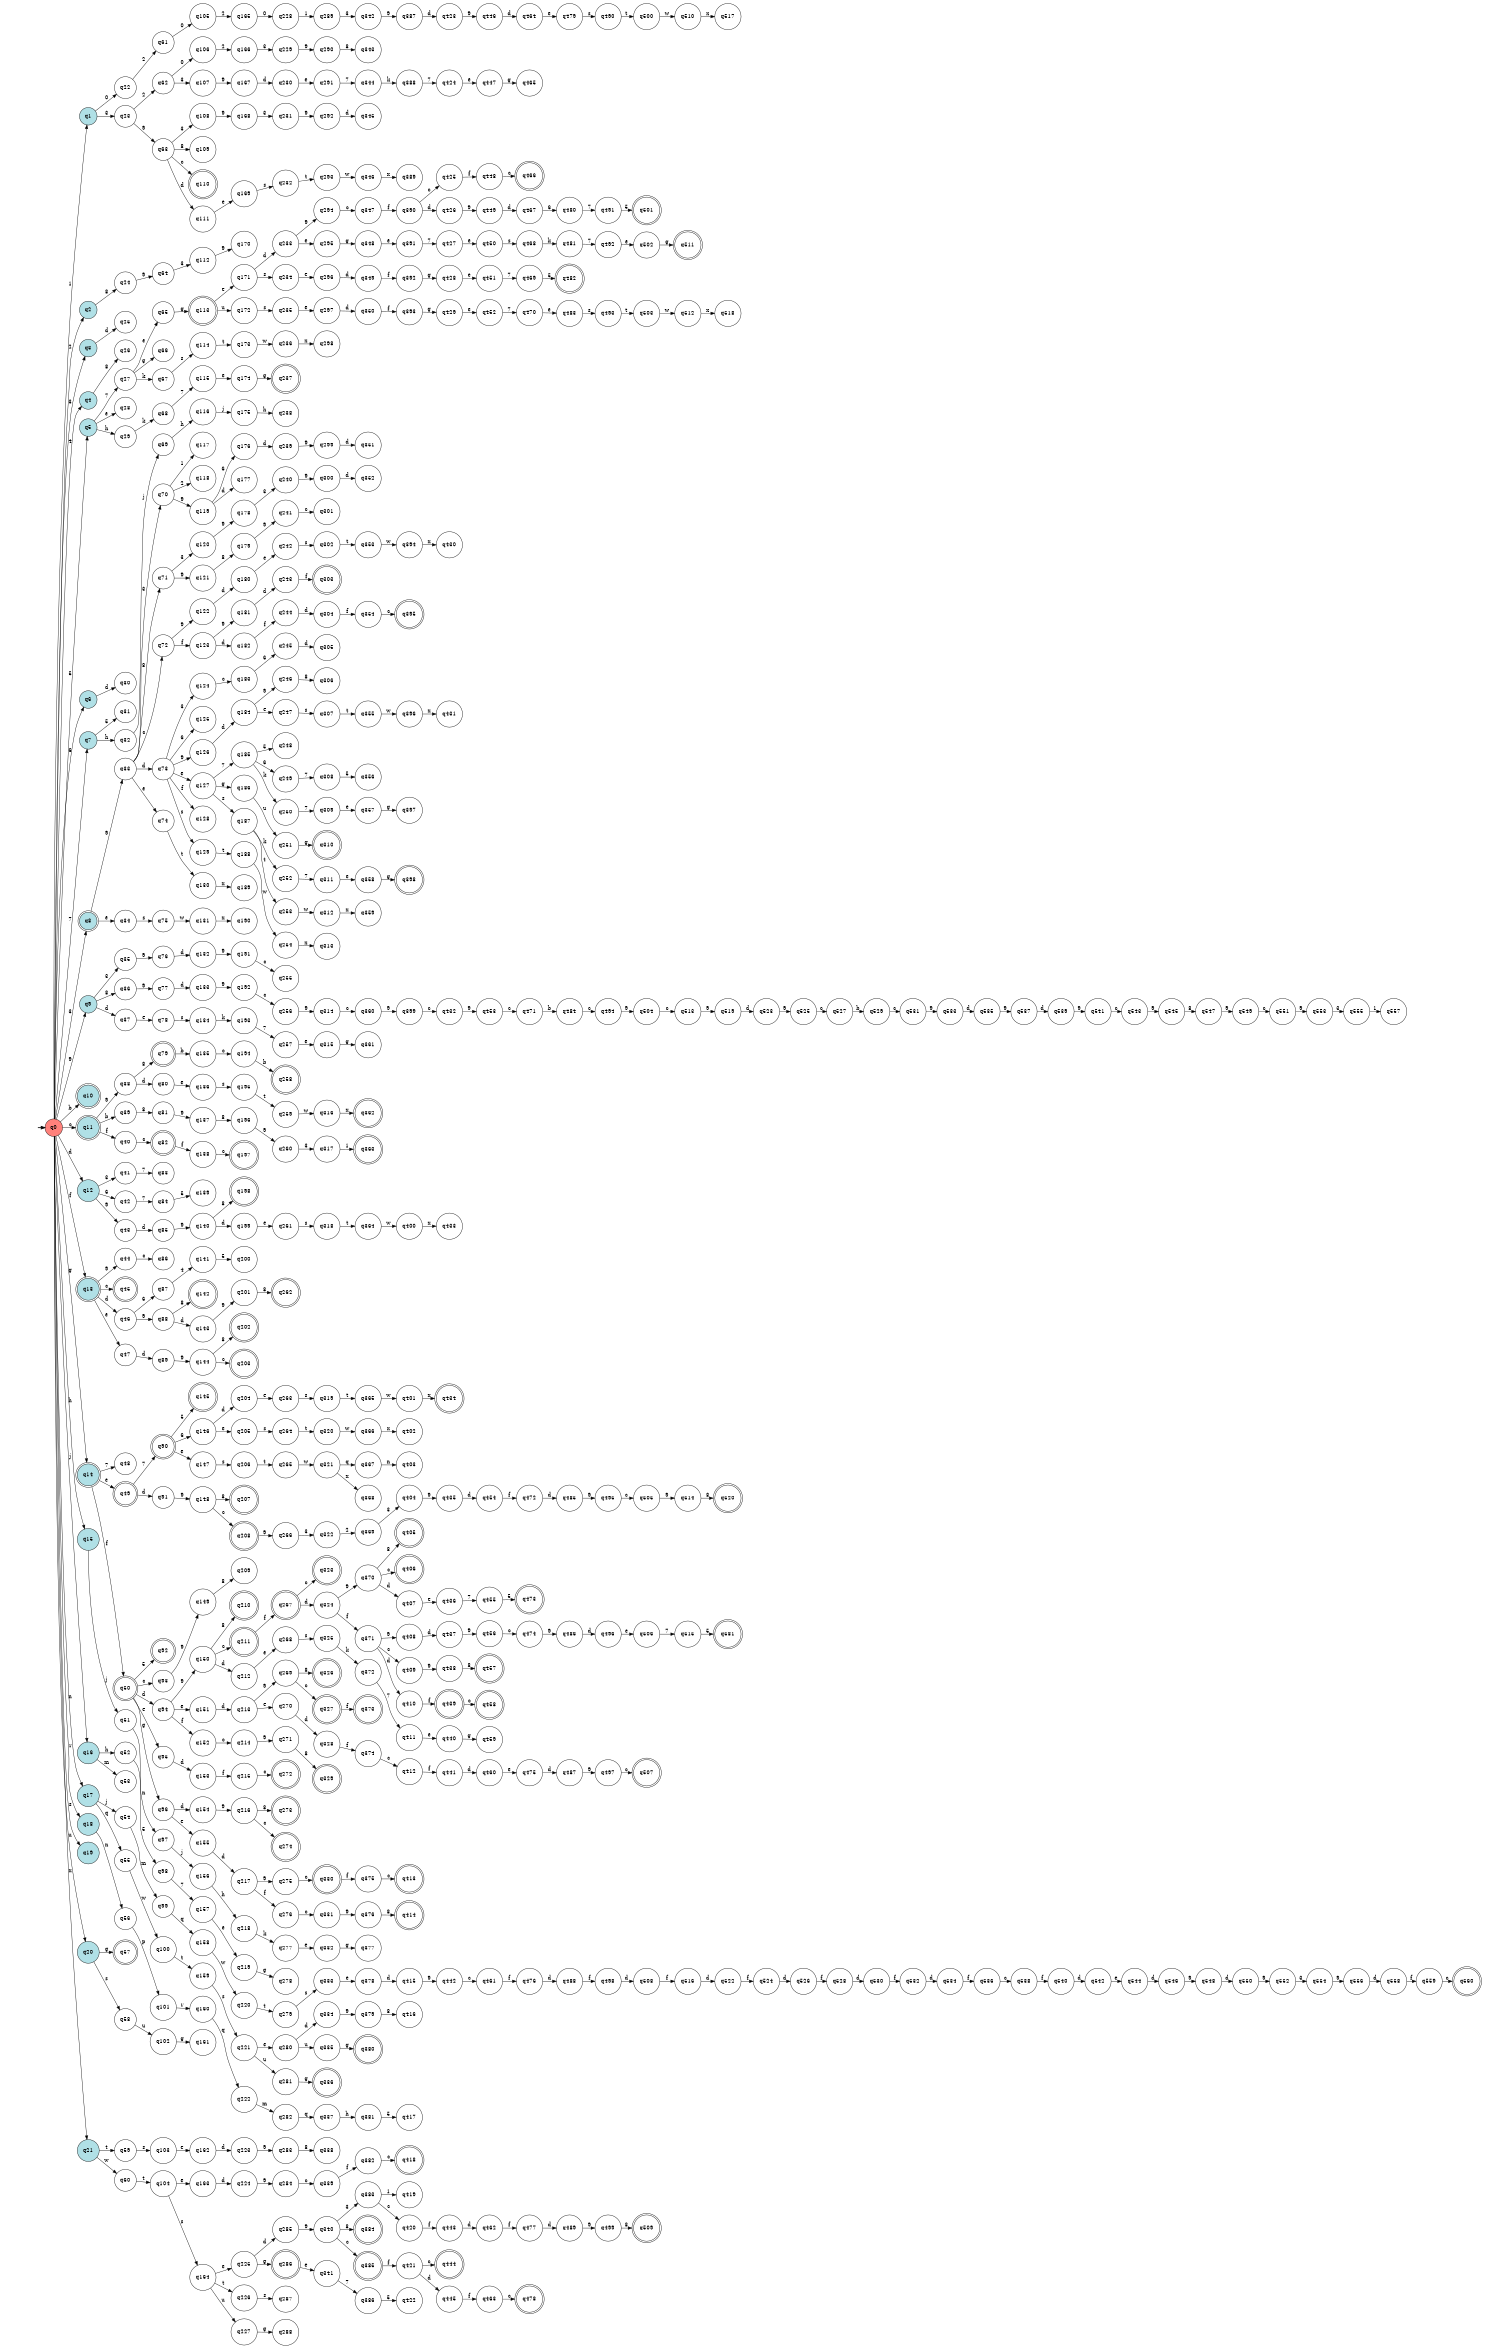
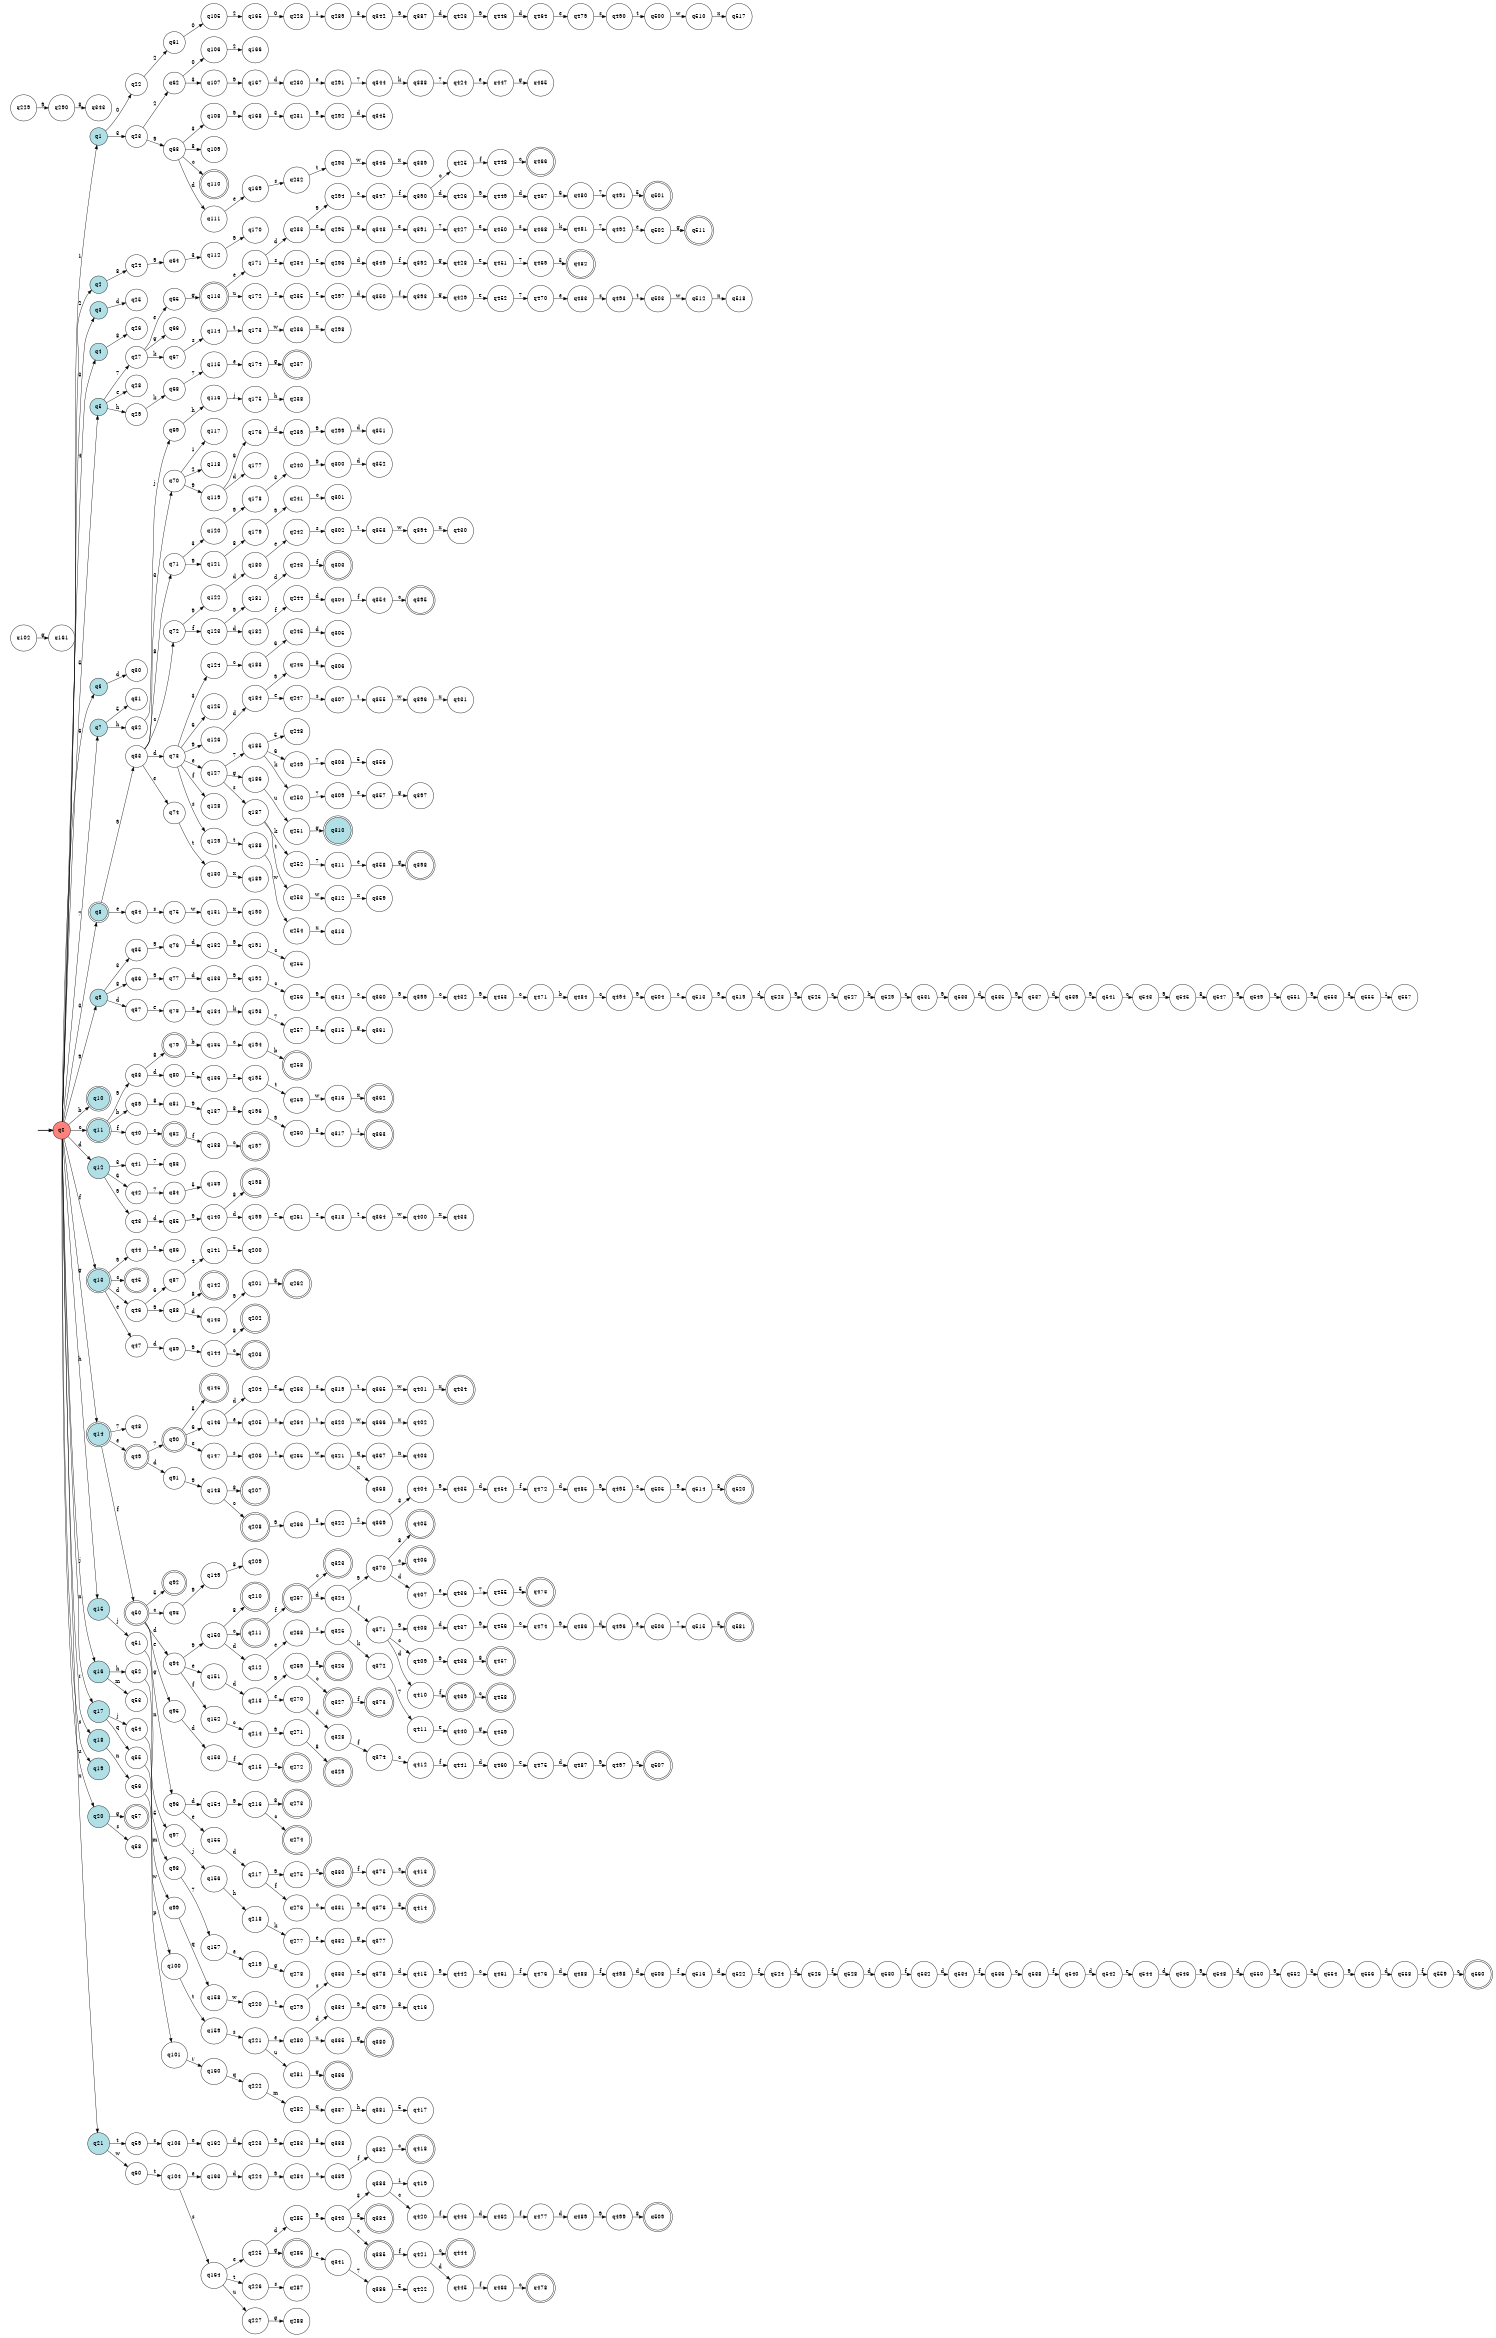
edge "q166" -> "q229": removed, label "3"
node "q310": fillcolor white -> powderblue
edge "q58" -> "q102": removed, label "u"
